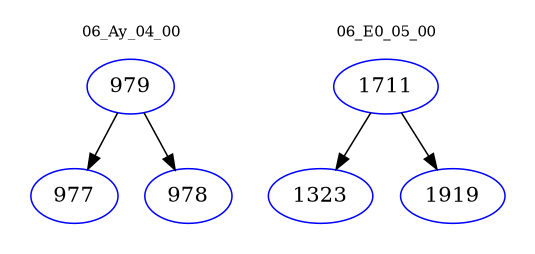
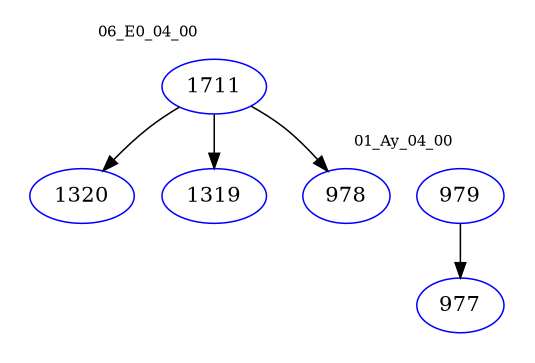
cluster "06_Ay_04_00": label "06_Ay_04_00" -> "01_Ay_04_00"
cluster "06_E0_05_00": label "06_E0_05_00" -> "06_E0_04_00"
edge "979" -> "978": now "1711" -> "978"
node "1323": label "1323" -> "1320"
node "1919": label "1919" -> "1319"
